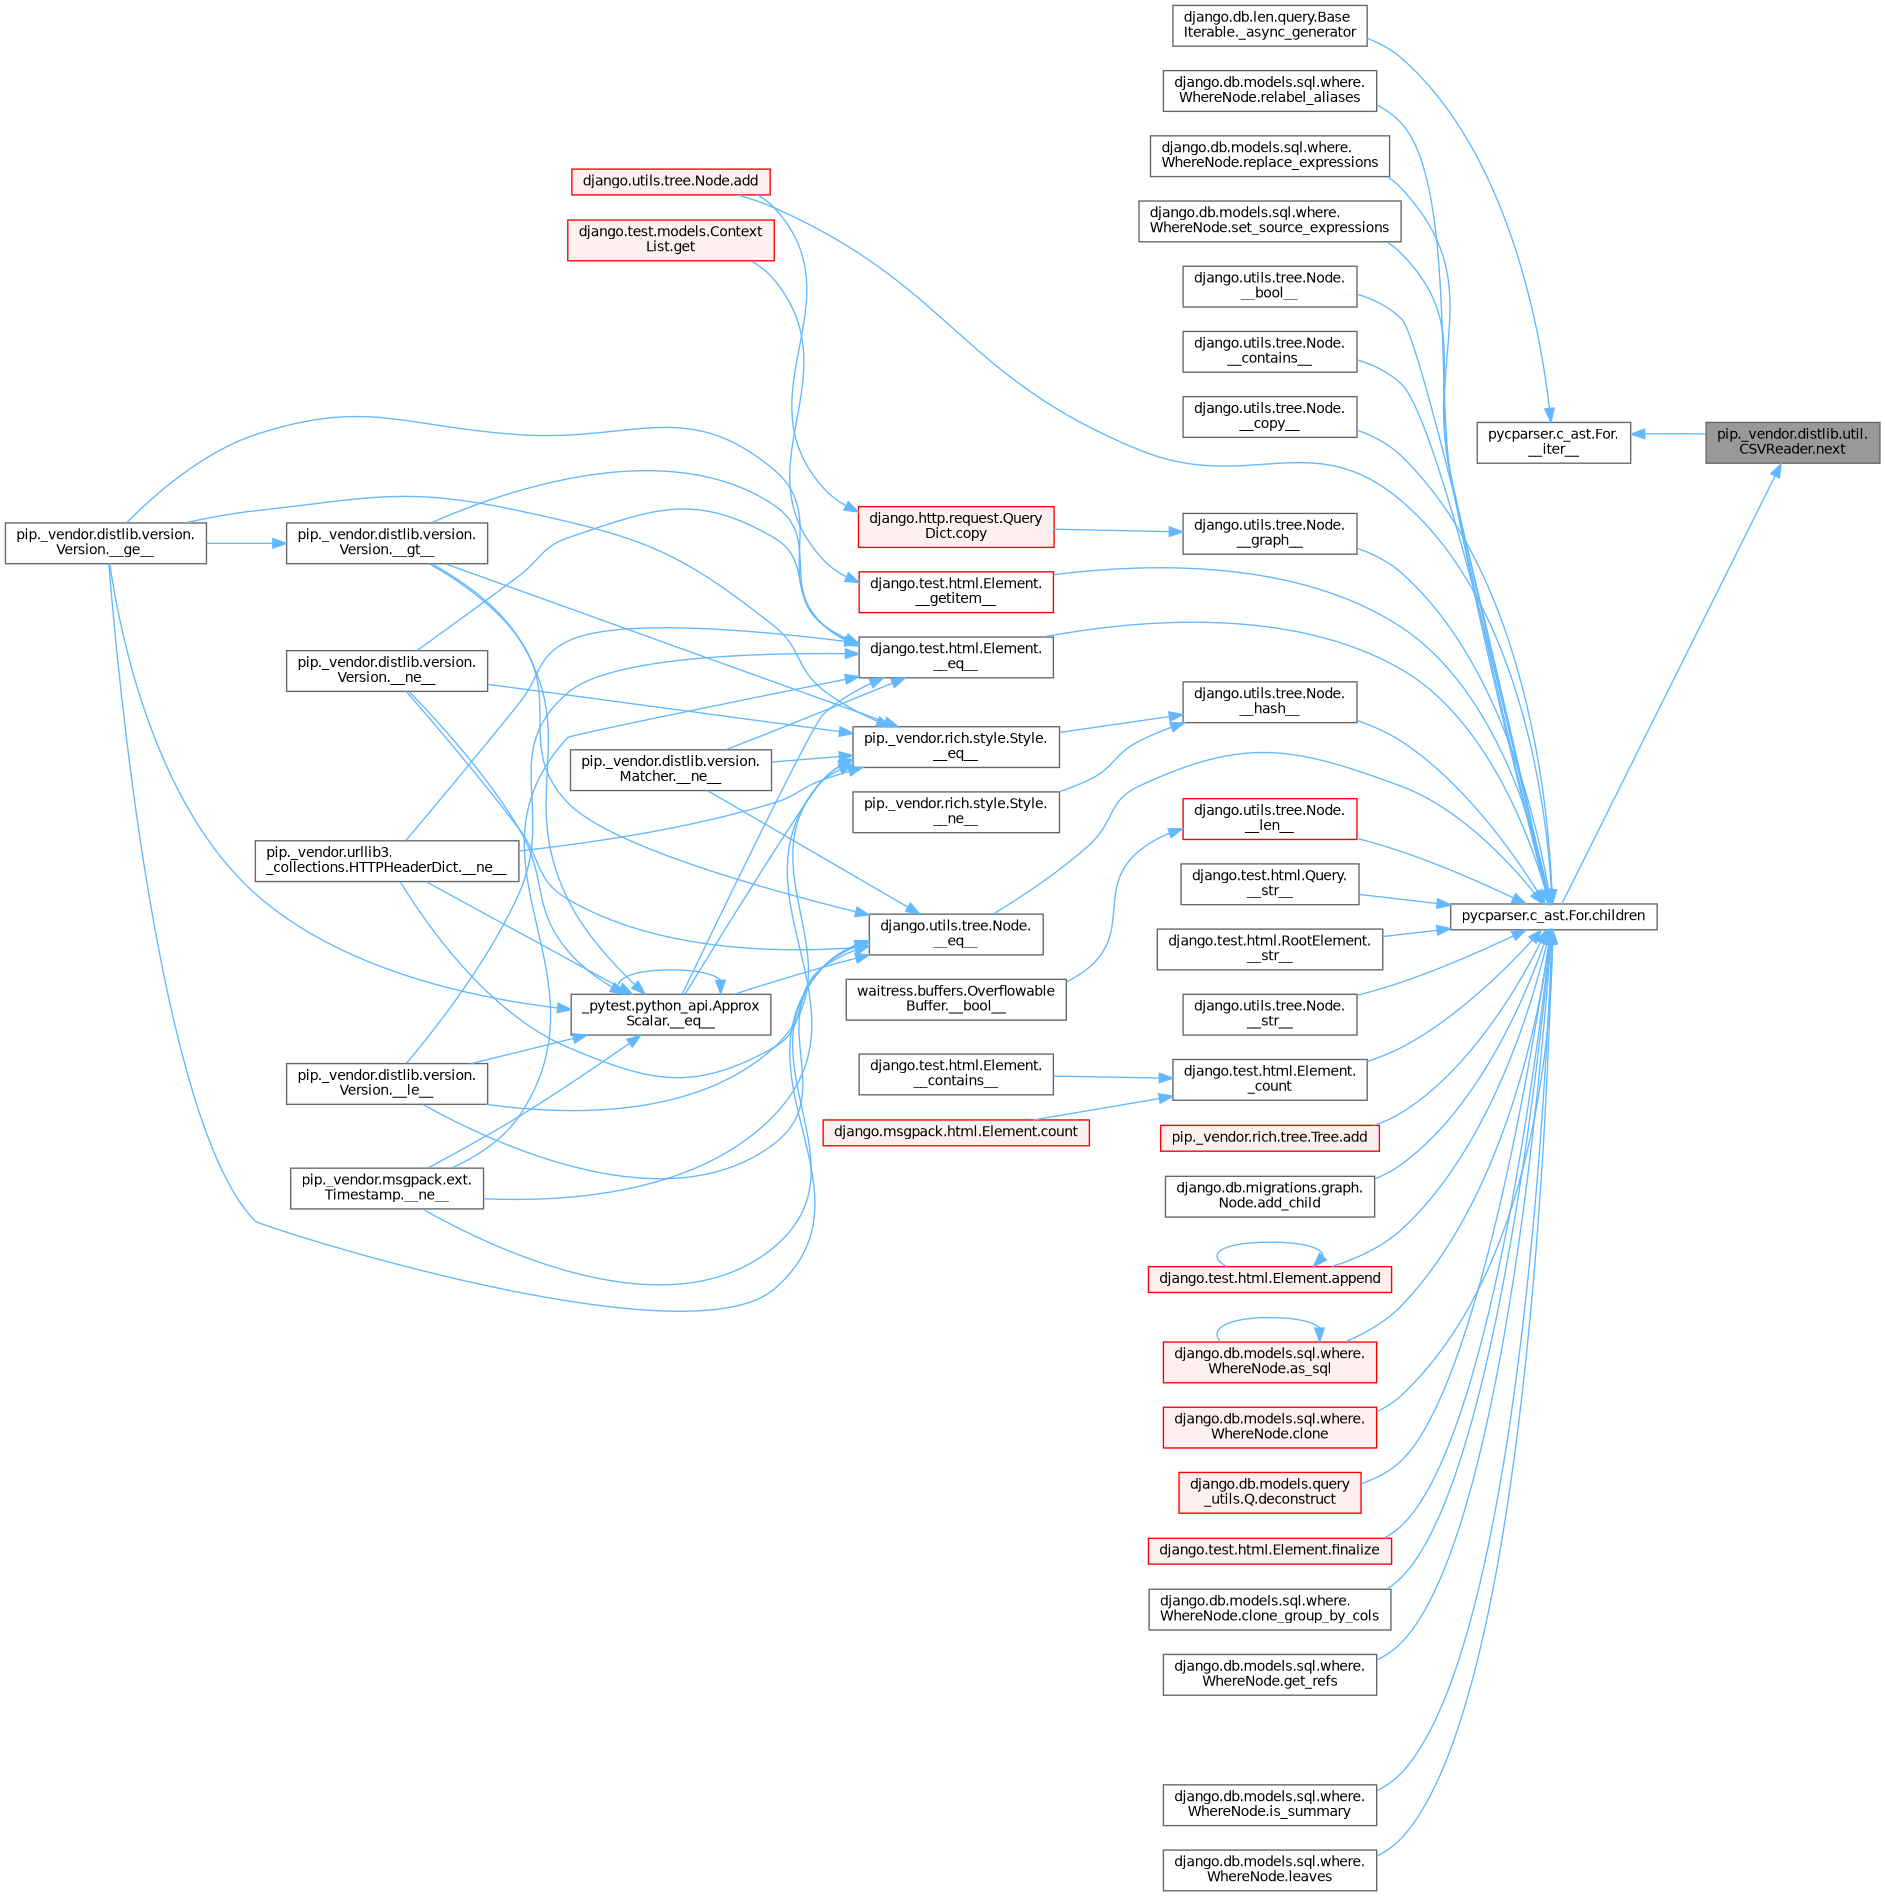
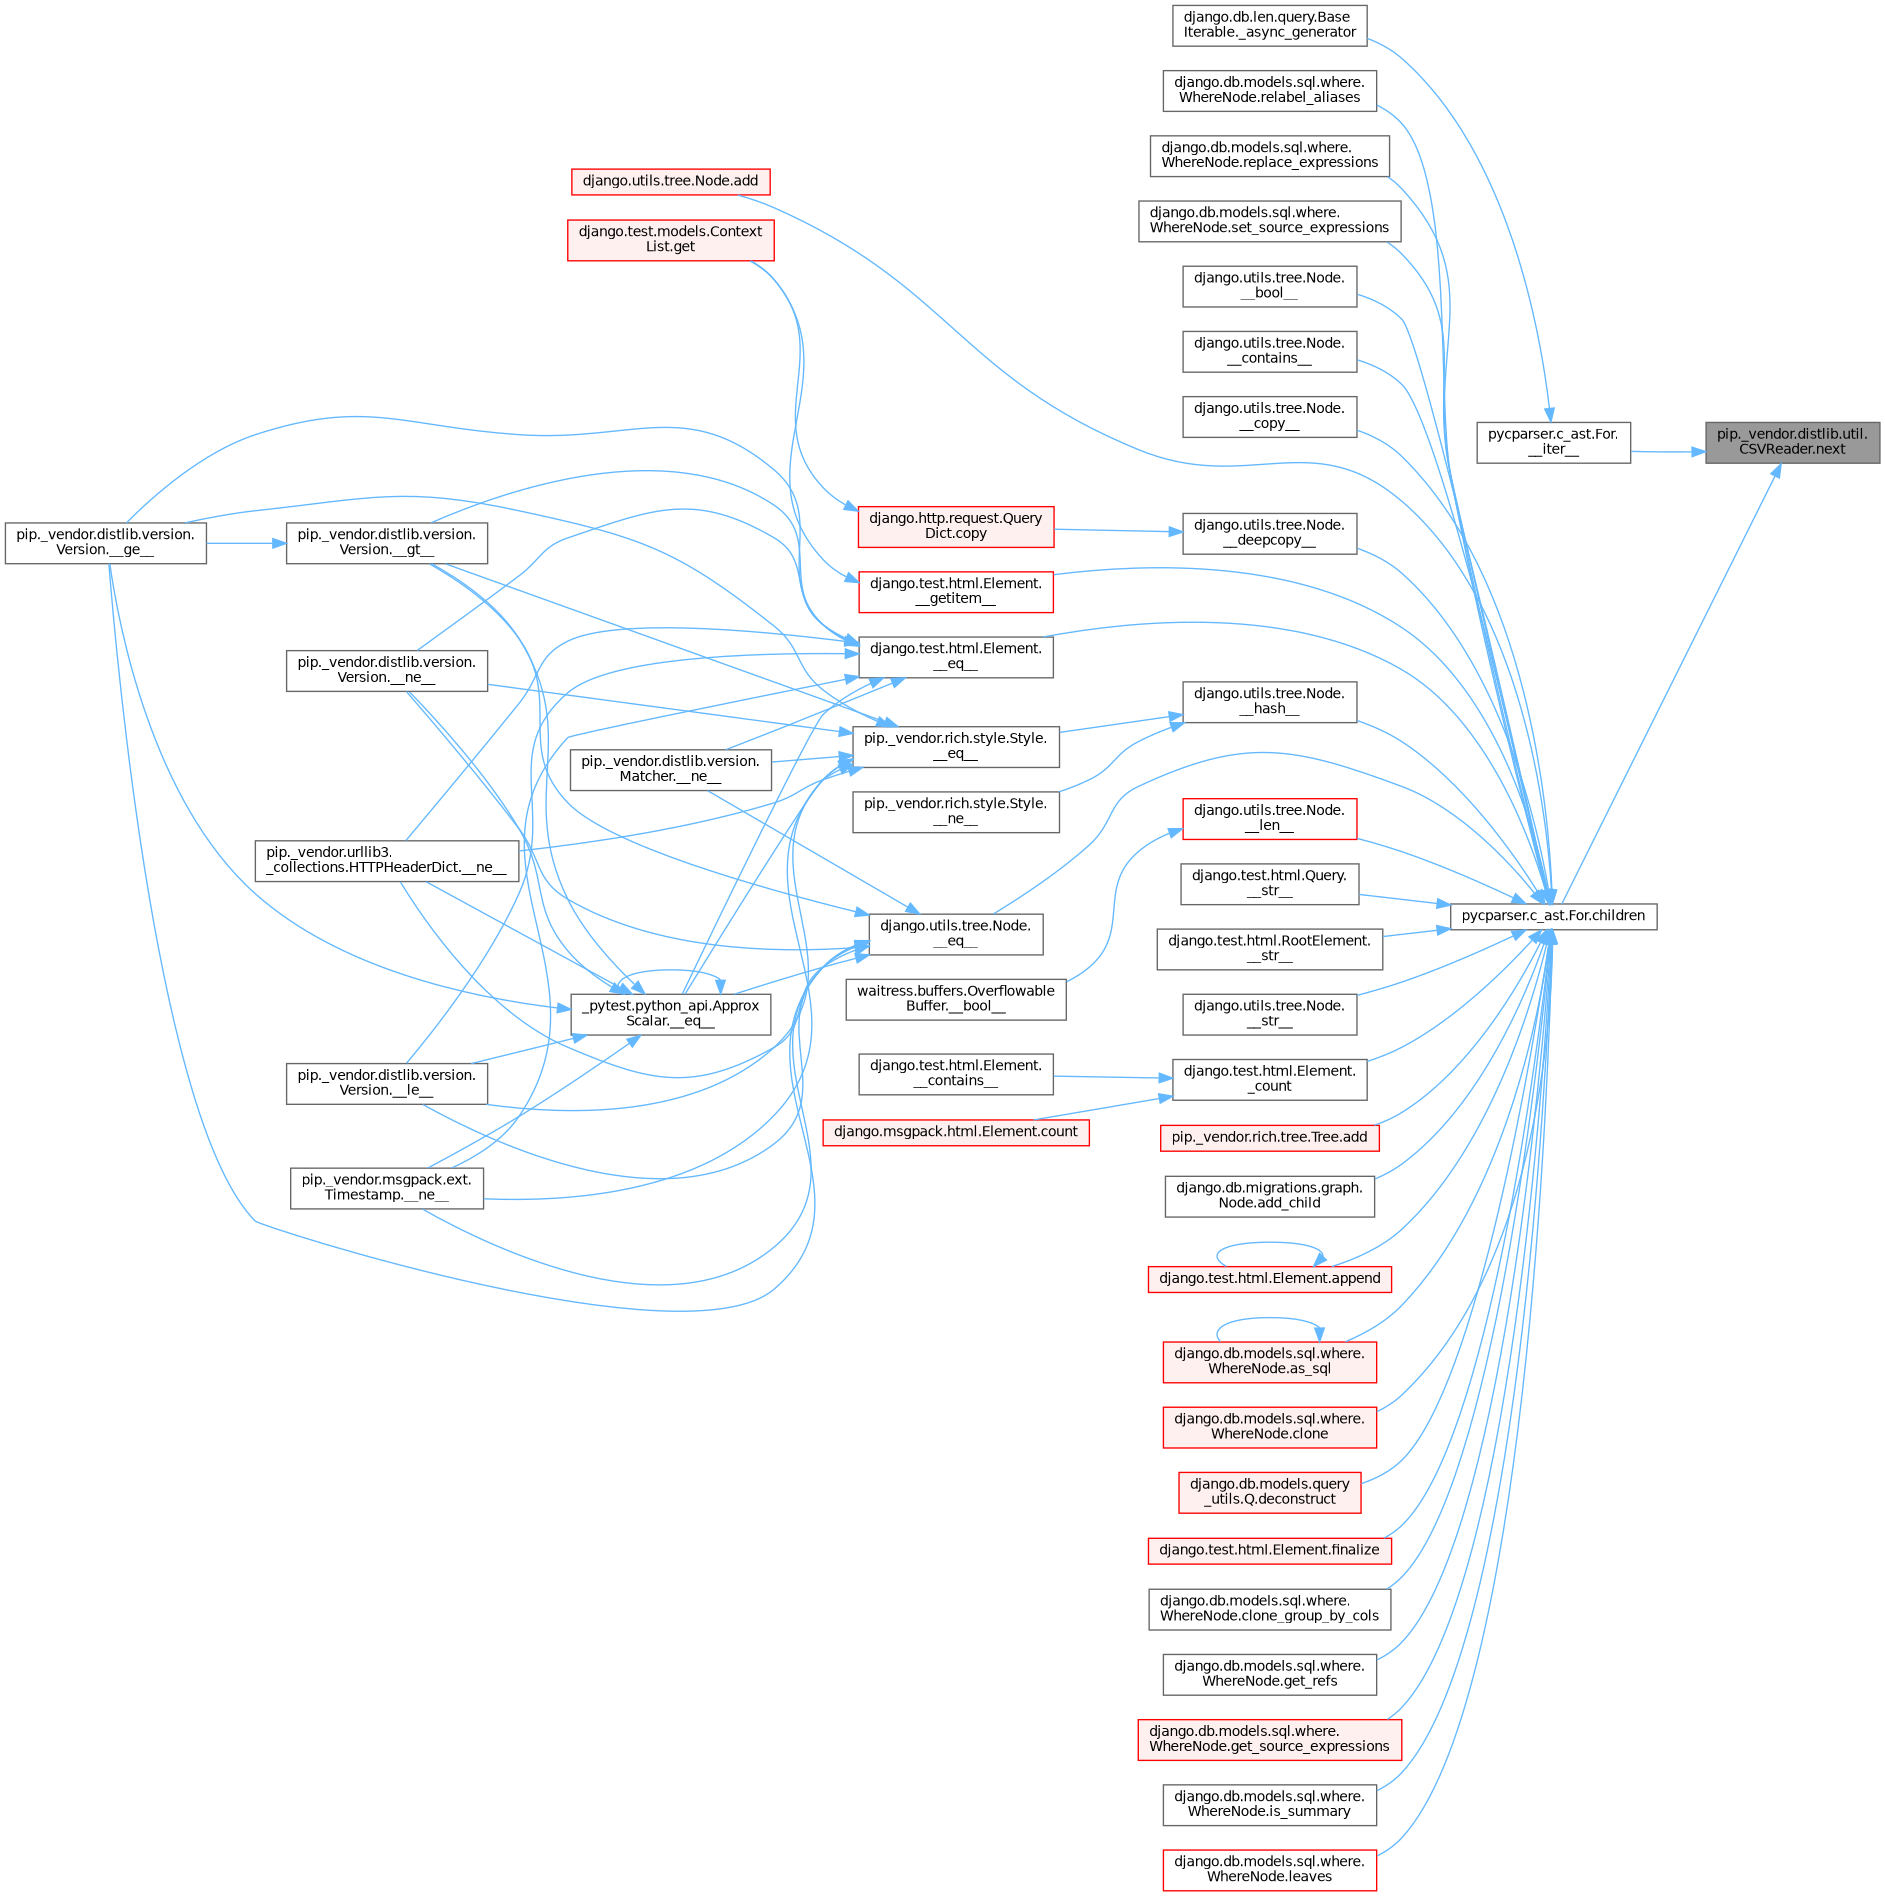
edge "django.utils.tree.Node.add" -> "django.http.request.Query Dict.copy": now "django.test.models.Context List.get" -> "django.http.request.Query Dict.copy"
edge "pip._vendor.distlib.util. CSVReader.next" -> "pycparser.c_ast.For. __iter__": reversed
node "django.utils.tree.Node. __graph__": label "django.utils.tree.Node. __graph__" -> "django.utils.tree.Node. __deepcopy__"
node "django.db.models.sql.where. WhereNode.get_source_expressions": added
node "django.db.models.sql.where. WhereNode.leaves": color grey40 -> red
